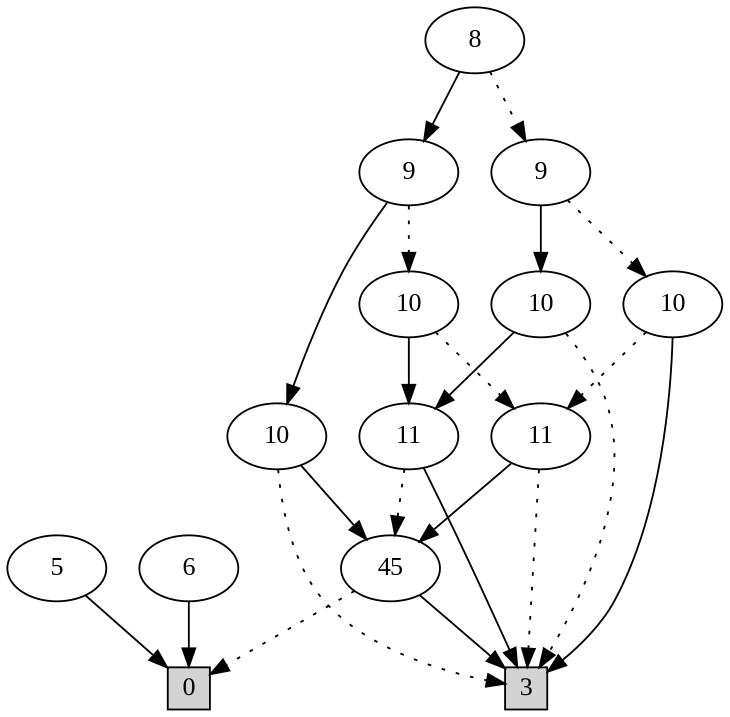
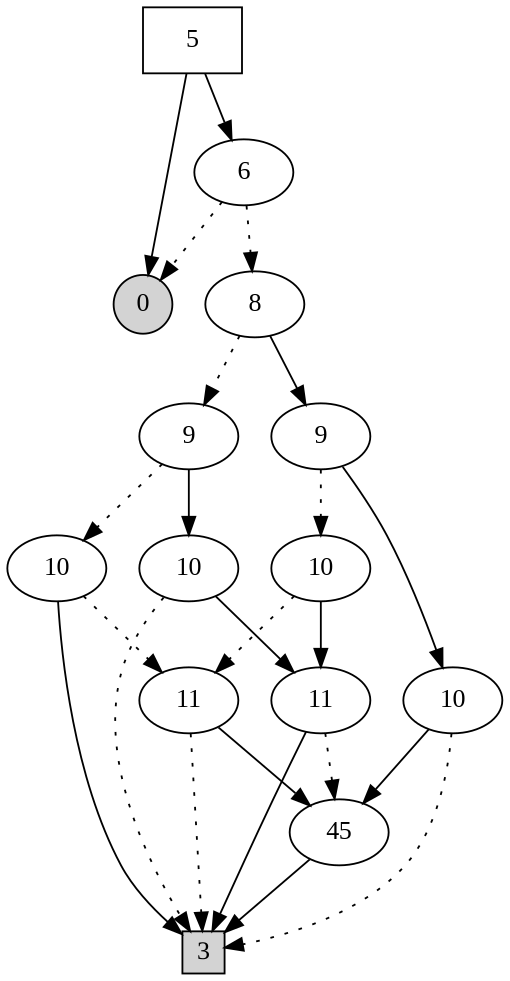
edge "5" -> "6": added
edge "6" -> "8": added
node "5": shape ellipse -> box
edge "6" -> "0": style filled -> dotted
edge "45" -> "0": removed
node "0": shape box -> ellipse
